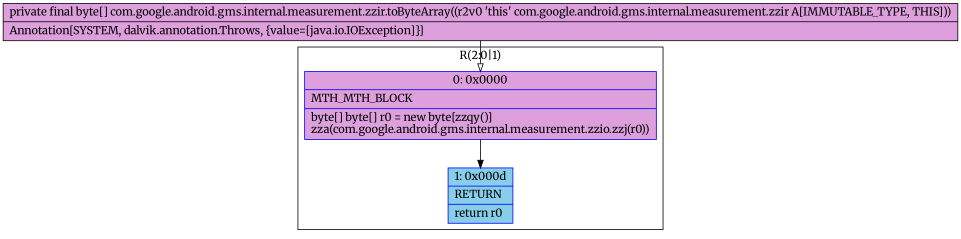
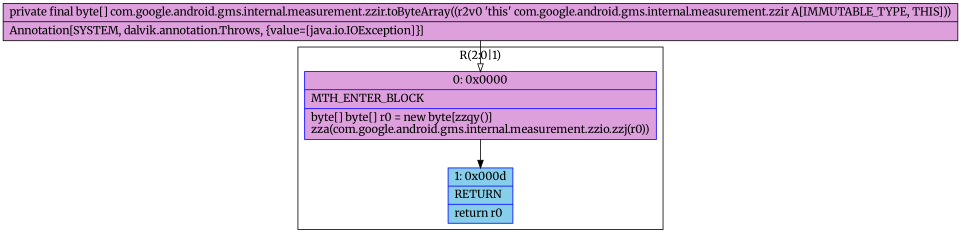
node "0: 0x0000": text "MTH_MTH_BLOCK" -> "MTH_ENTER_BLOCK"
